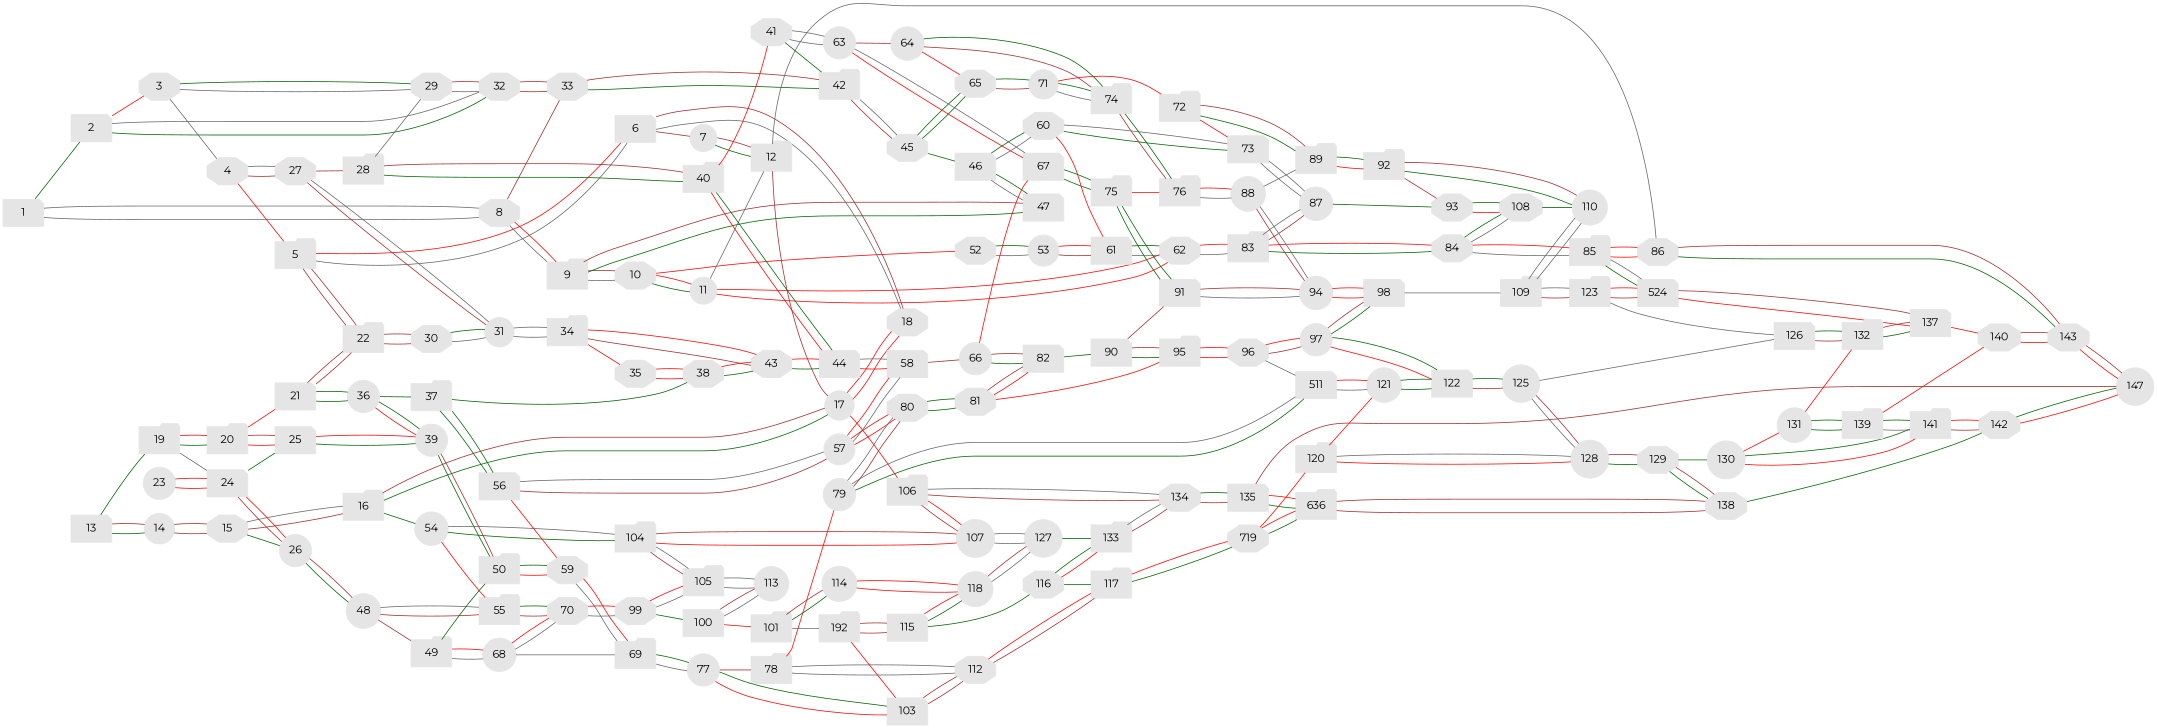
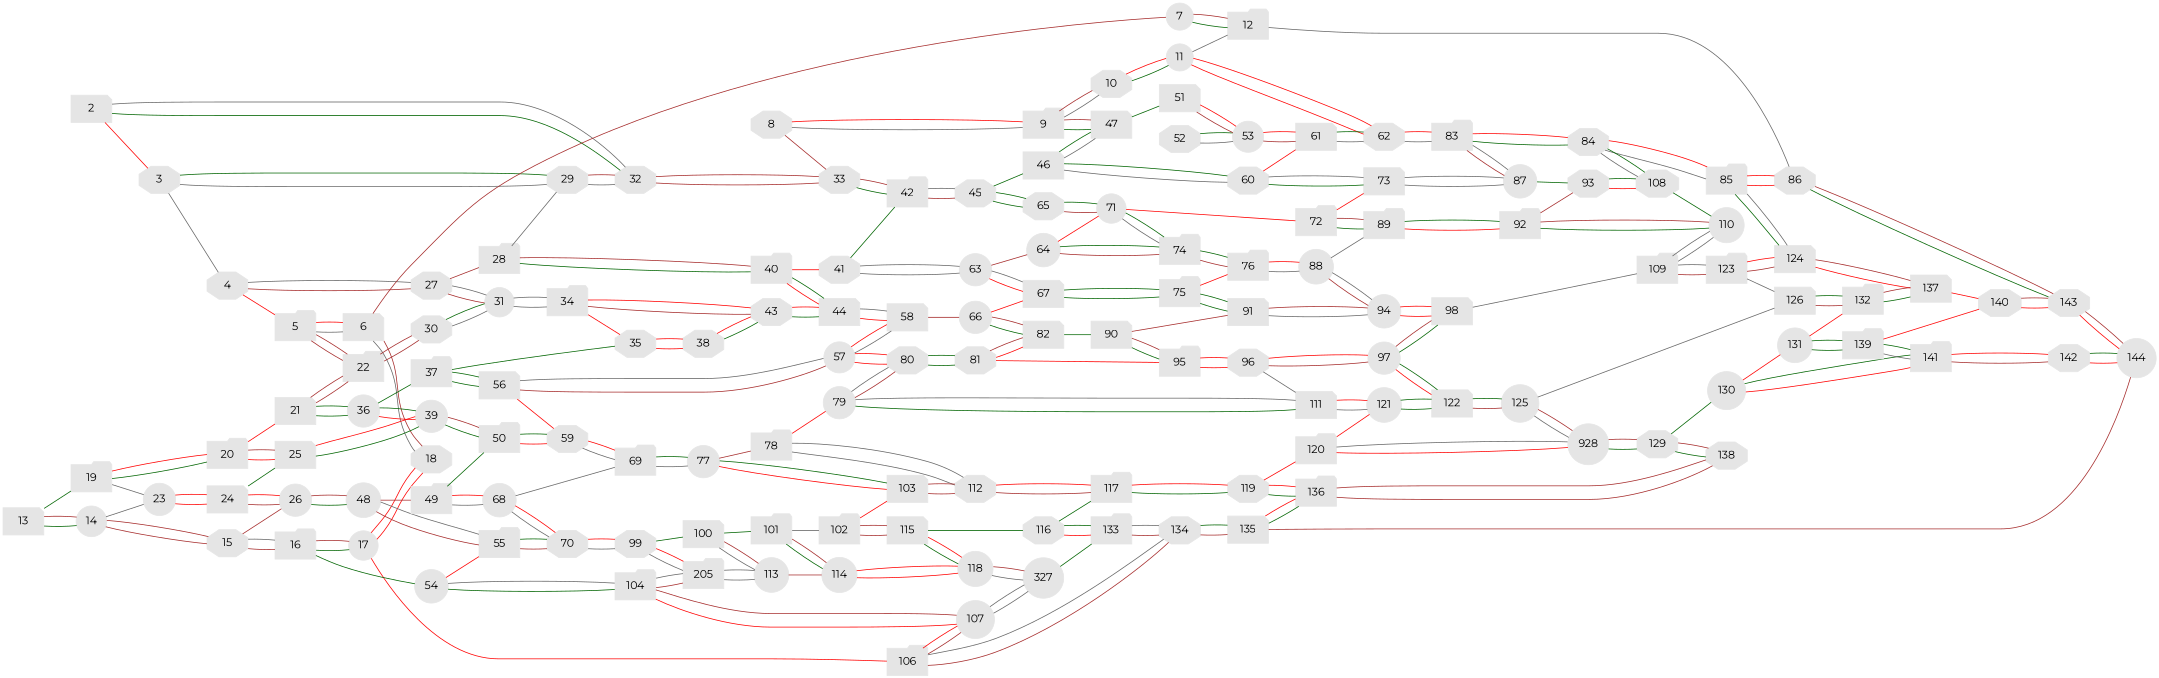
edge "64" -- "65": now "64" -- "71"
node "51": added
node "1": removed
edge "52" -- "10": removed
edge "12" -- "17": removed
node "524": label "524" -> "124"
node "511": label "511" -> "111"
node "147": label "147" -> "144"
edge "38" -- "37": now "35" -- "37"
node "128": label "128" -> "928"
edge "19" -- "24": now "19" -- "23"
edge "142" -- "138": removed
node "636": label "636" -> "136"
edge "23" -- "14": added
node "127": label "127" -> "327"
node "719": label "719" -> "119"
edge "15" -- "26": color darkgreen -> brown
edge "113" -- "114": added
node "105": label "105" -> "205"
edge "100" -- "101": color red -> darkgreen
node "192": label "192" -> "102"
